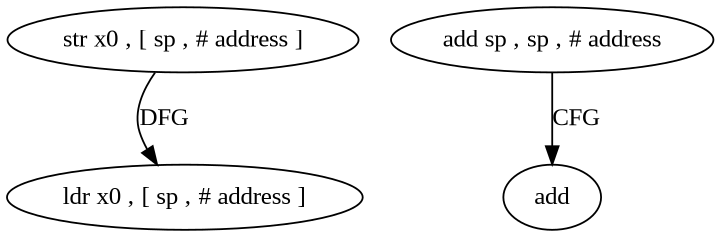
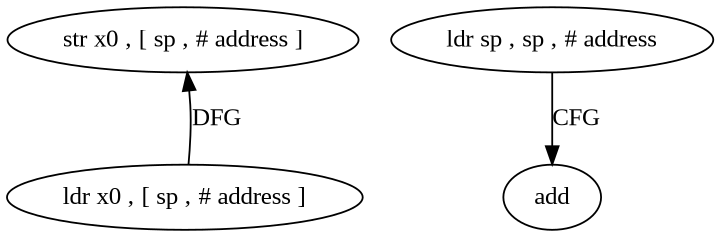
node "add sp , sp , # address": label "add sp , sp , # address" -> "ldr sp , sp , # address"
edge "str x0 , [ sp , # address ]" -> "ldr x0 , [ sp , # address ]": reversed
